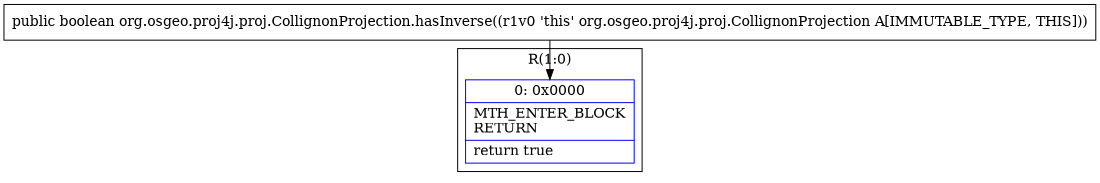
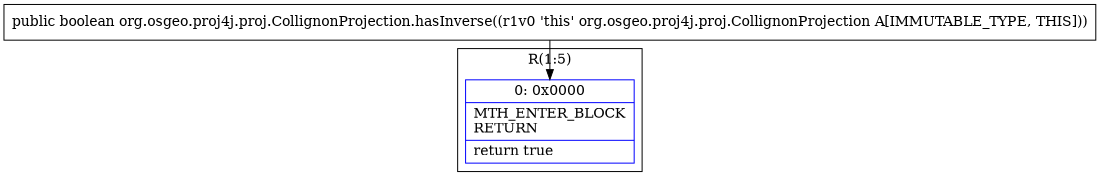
cluster "R(1:0)": label "R(1:0)" -> "R(1:5)"
